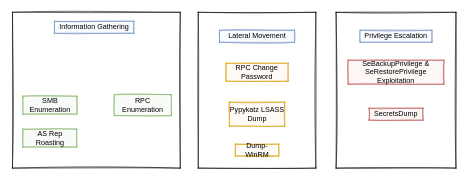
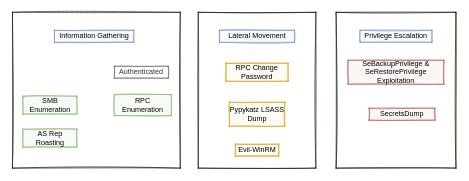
node "Information Gathering": moved (94, 27) -> (94, 36)
node "Authenticated": added
node "SecretsDump": size 54x12 -> 66x12
node "Dump-WinRM": label "Dump-WinRM" -> "Evil-WinRM"
